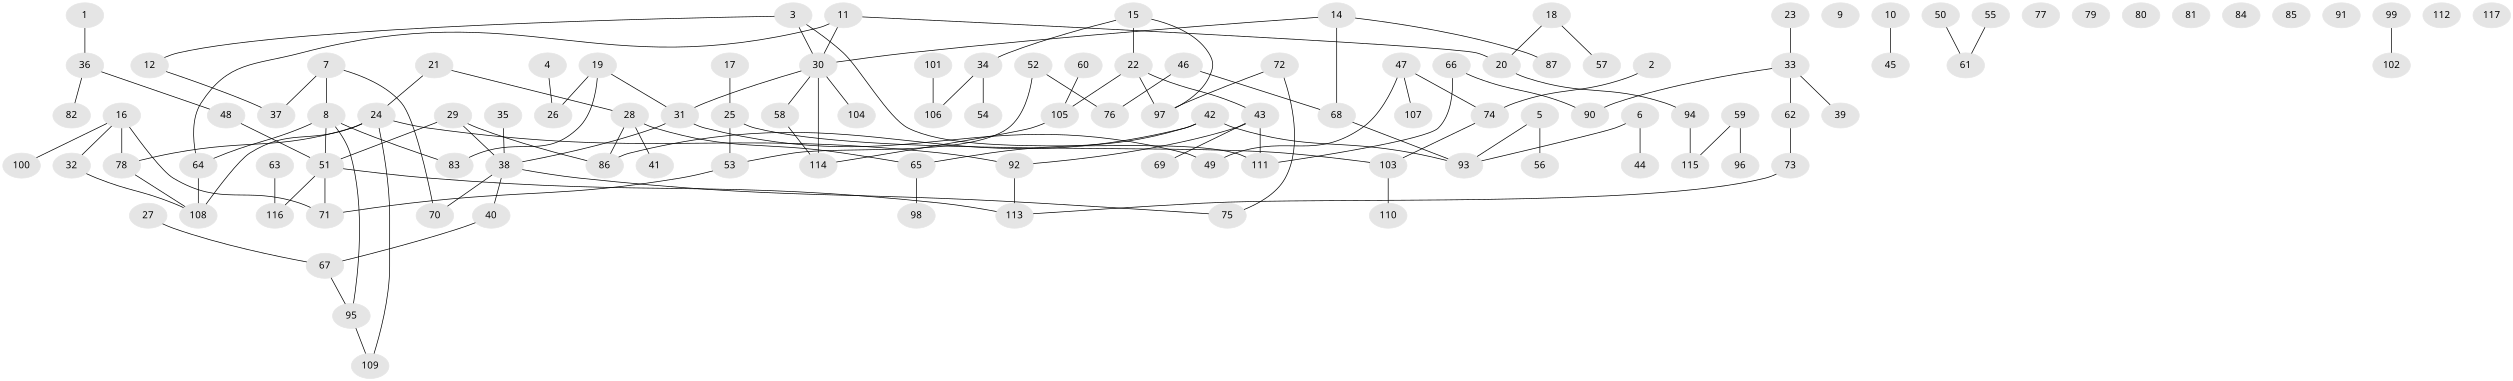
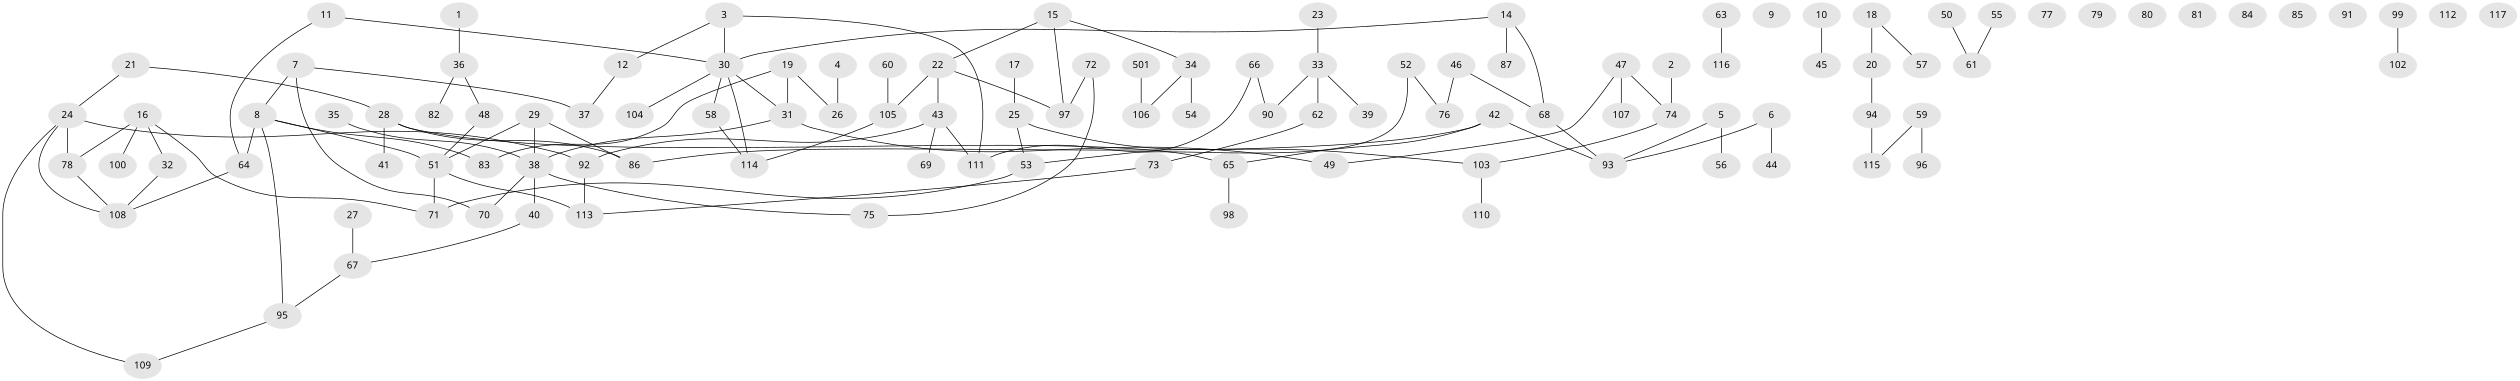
edge "11" -- "20": removed
node "101": label "101" -> "501"
edge "51" -- "116": removed
